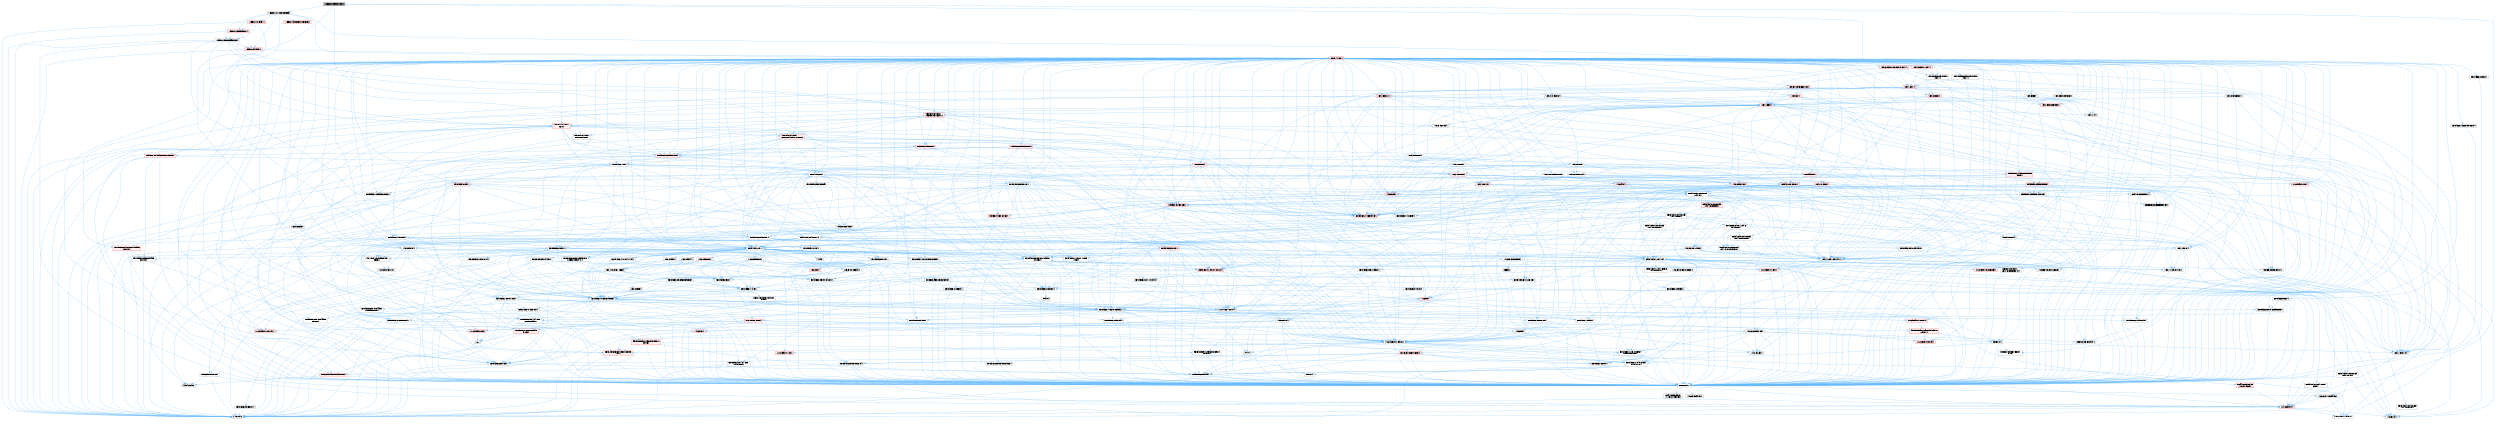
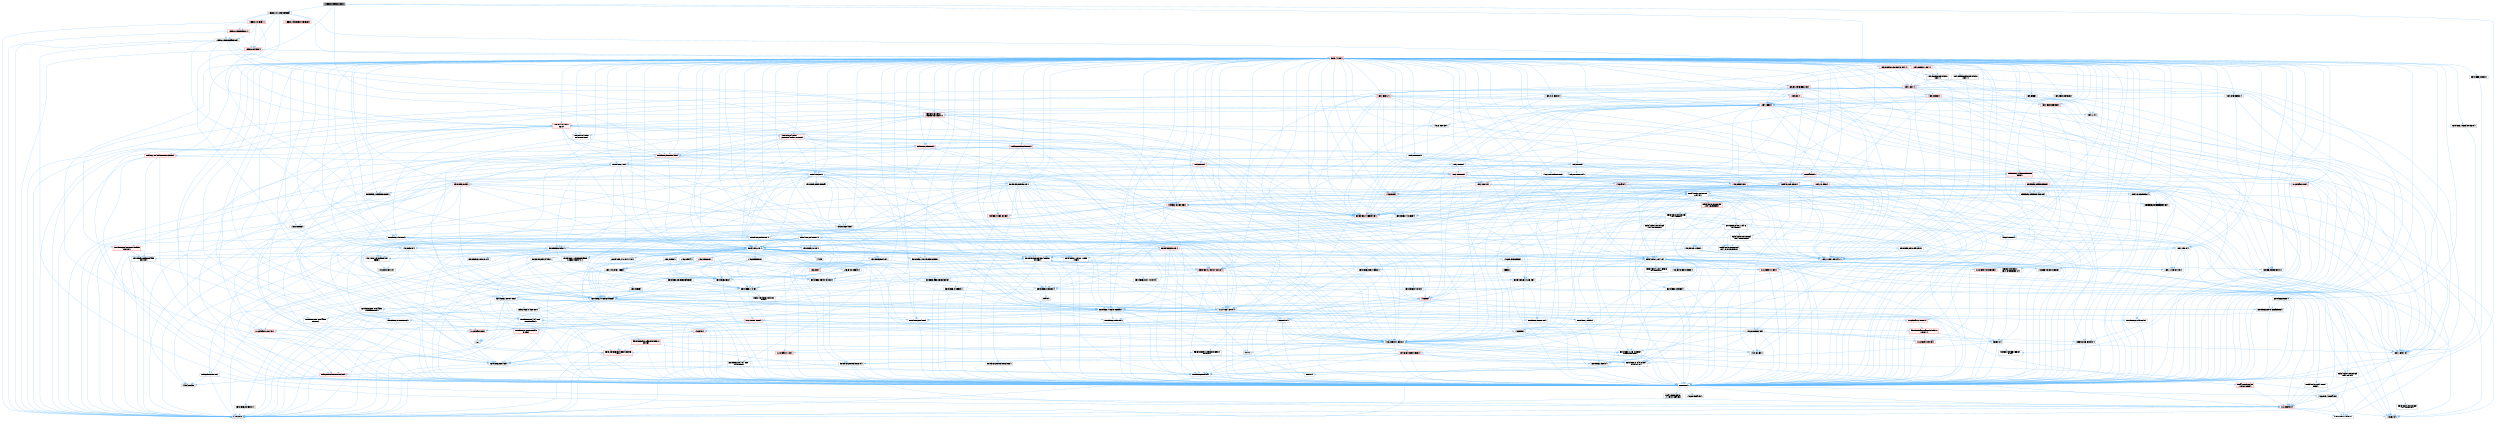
edge "MetasoundDataReference.h" -> "MetasoundLiteral.h": now "MetasoundVertex.h" -> "MetasoundLiteral.h"
edge "CoreMinimal.h" -> "Math/RangeBound.h": now "Delegates/Delegate.h" -> "Math/RangeBound.h"
node "Containers/ContainerElement TypeCompatibility.h": label "Containers/ContainerElement TypeCompatibility.h" -> "Containers/MulticastDelegate TypeCompatibility.h"
